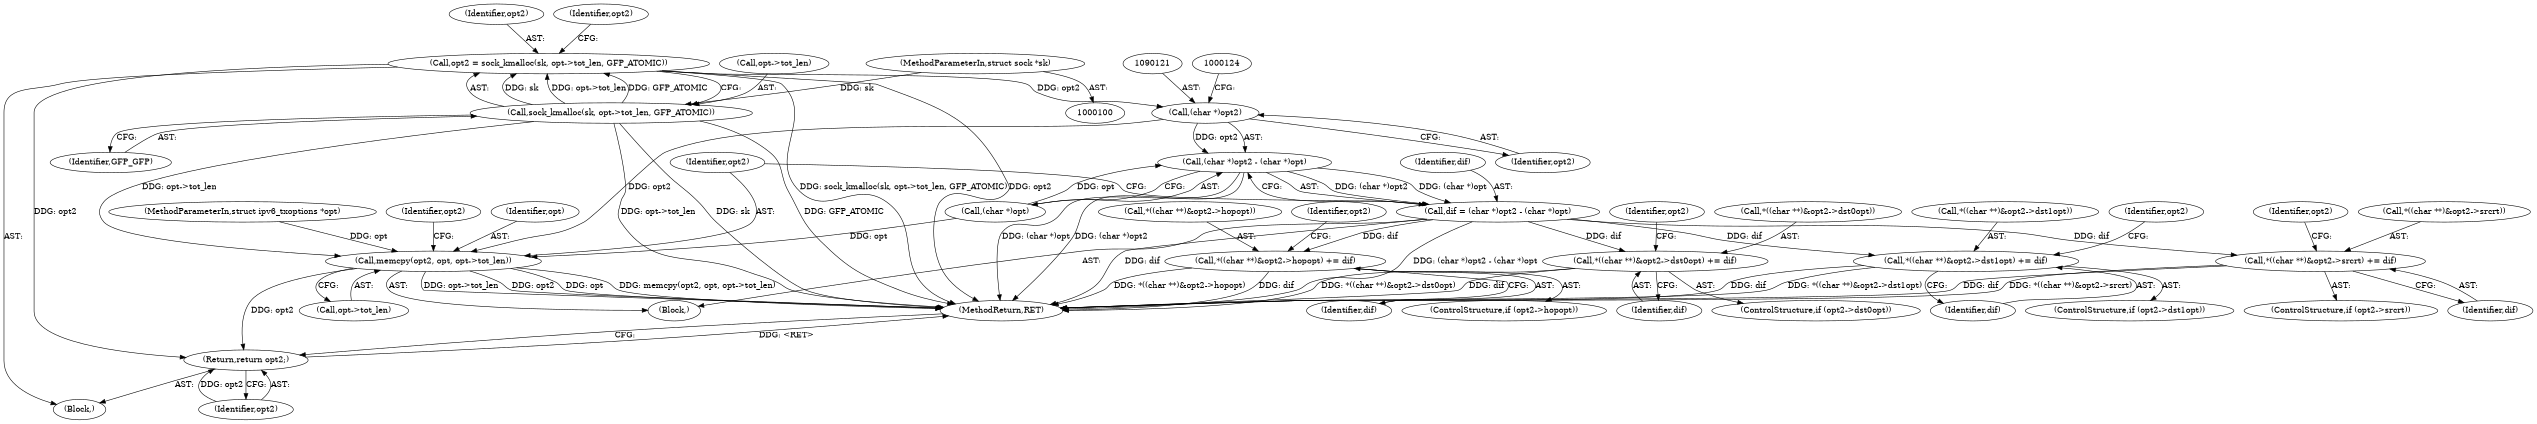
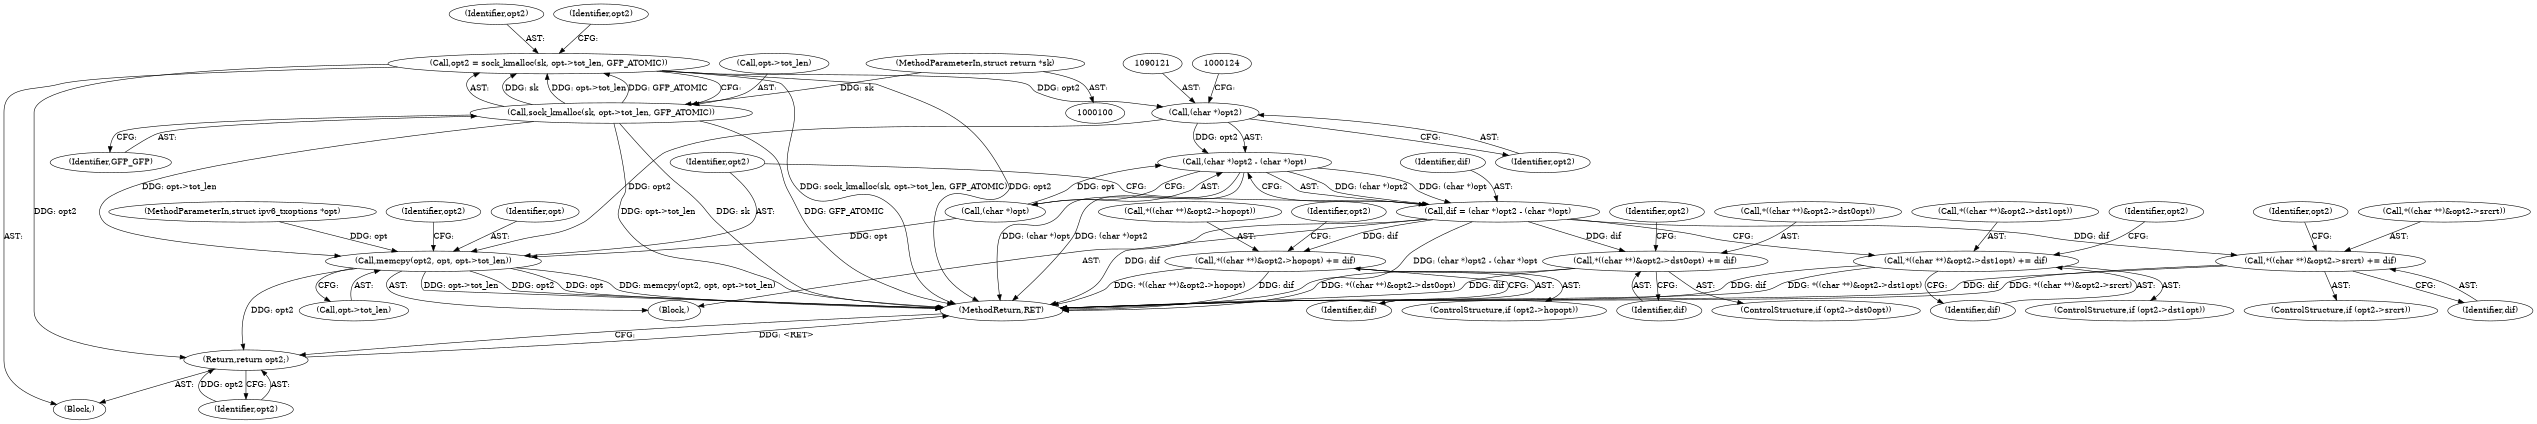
node "(MethodParameterIn,struct sock *sk)": label "(MethodParameterIn,struct sock *sk)" -> "(MethodParameterIn,struct return *sk)"
edge "(Call,dif = (char *)opt2 - (char *)opt)" -> "(Call,*((char **)&opt2->dst1opt) += dif)": label "DDG: dif" -> "CFG: "
